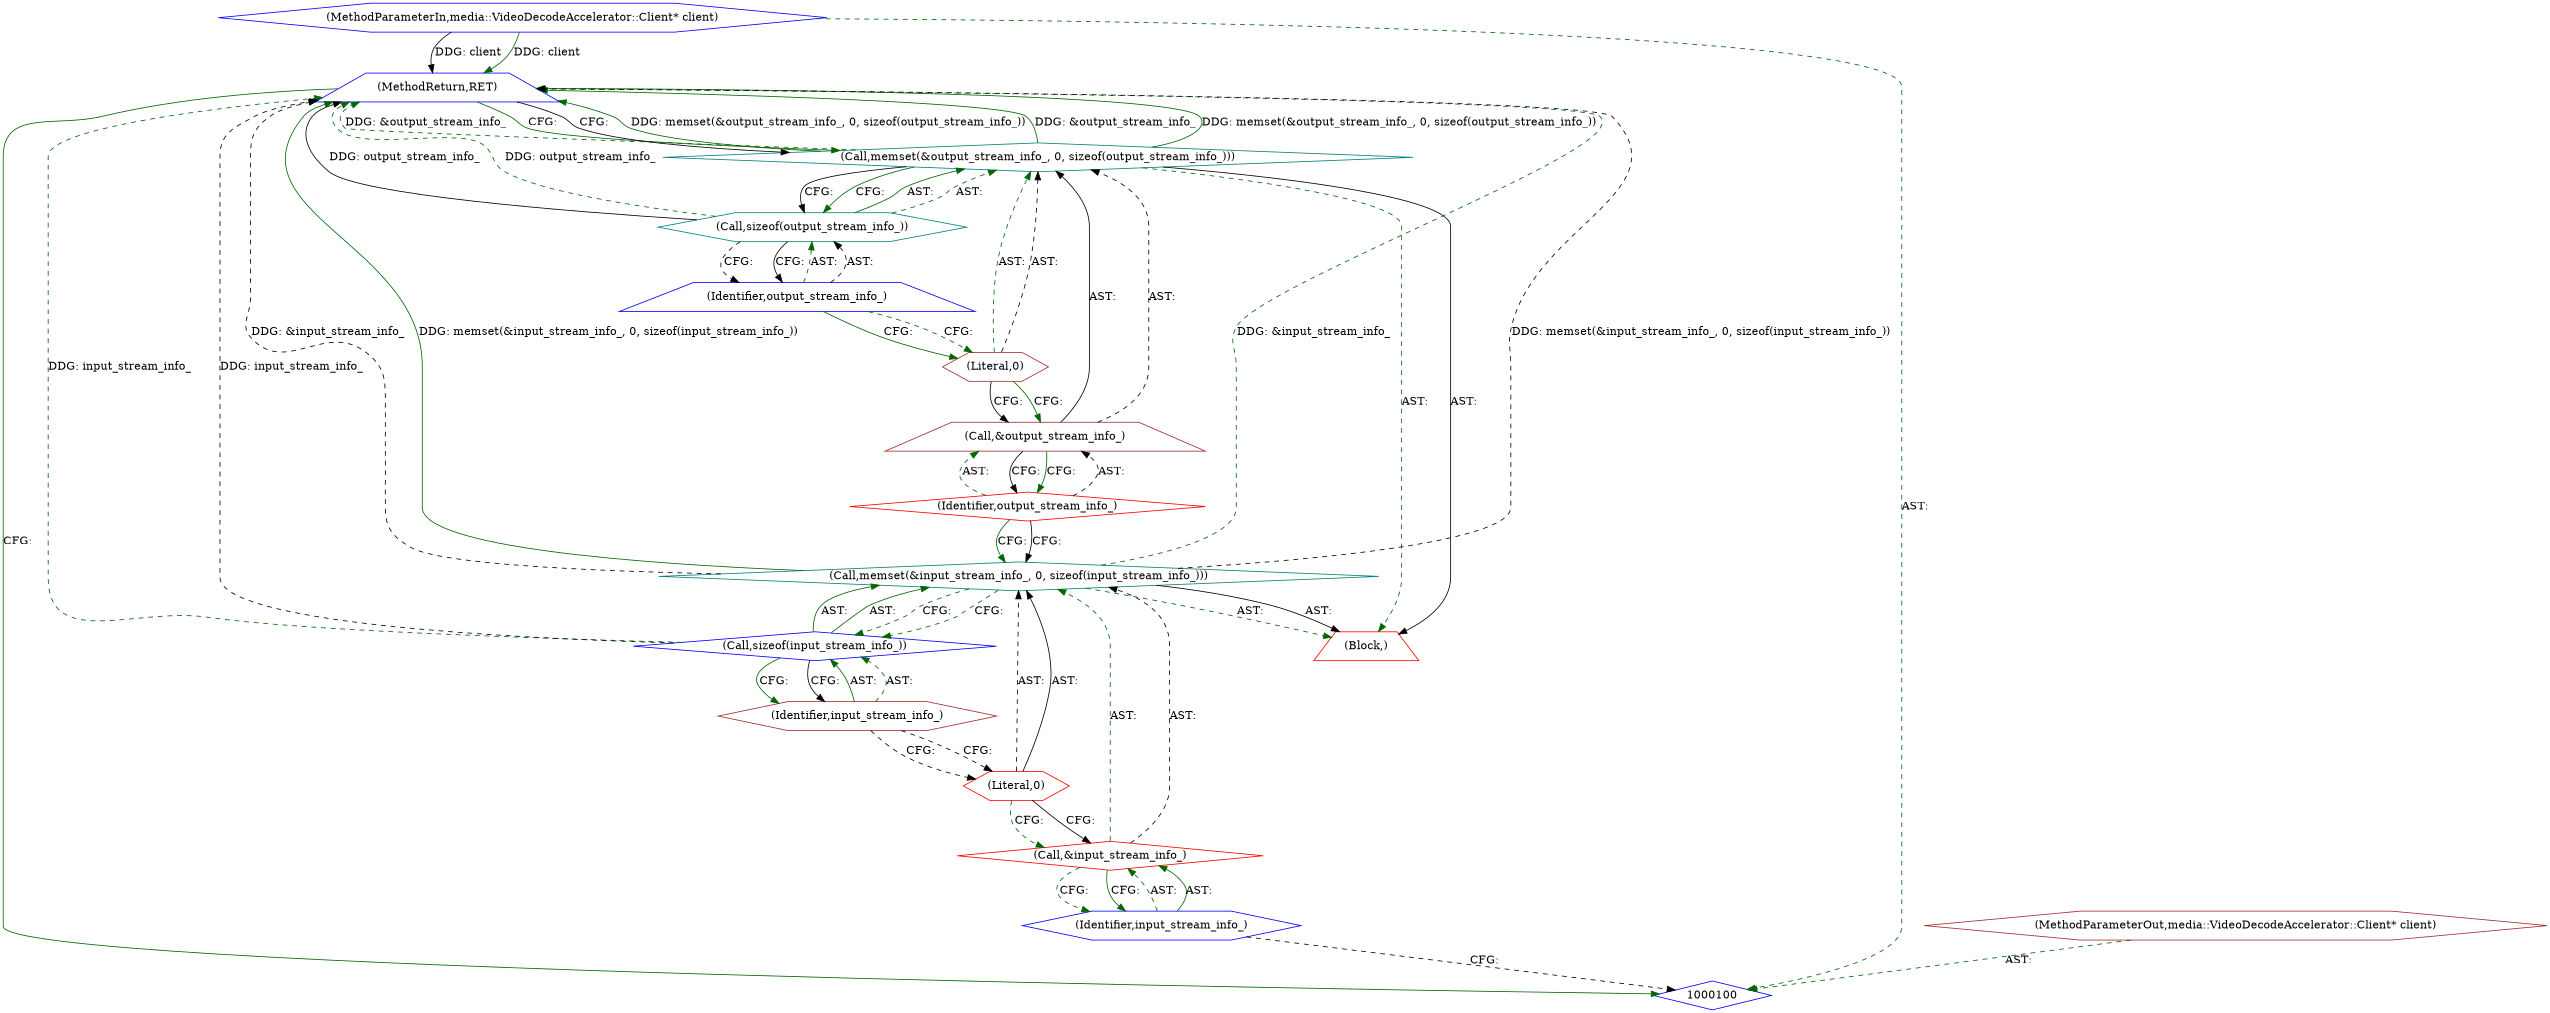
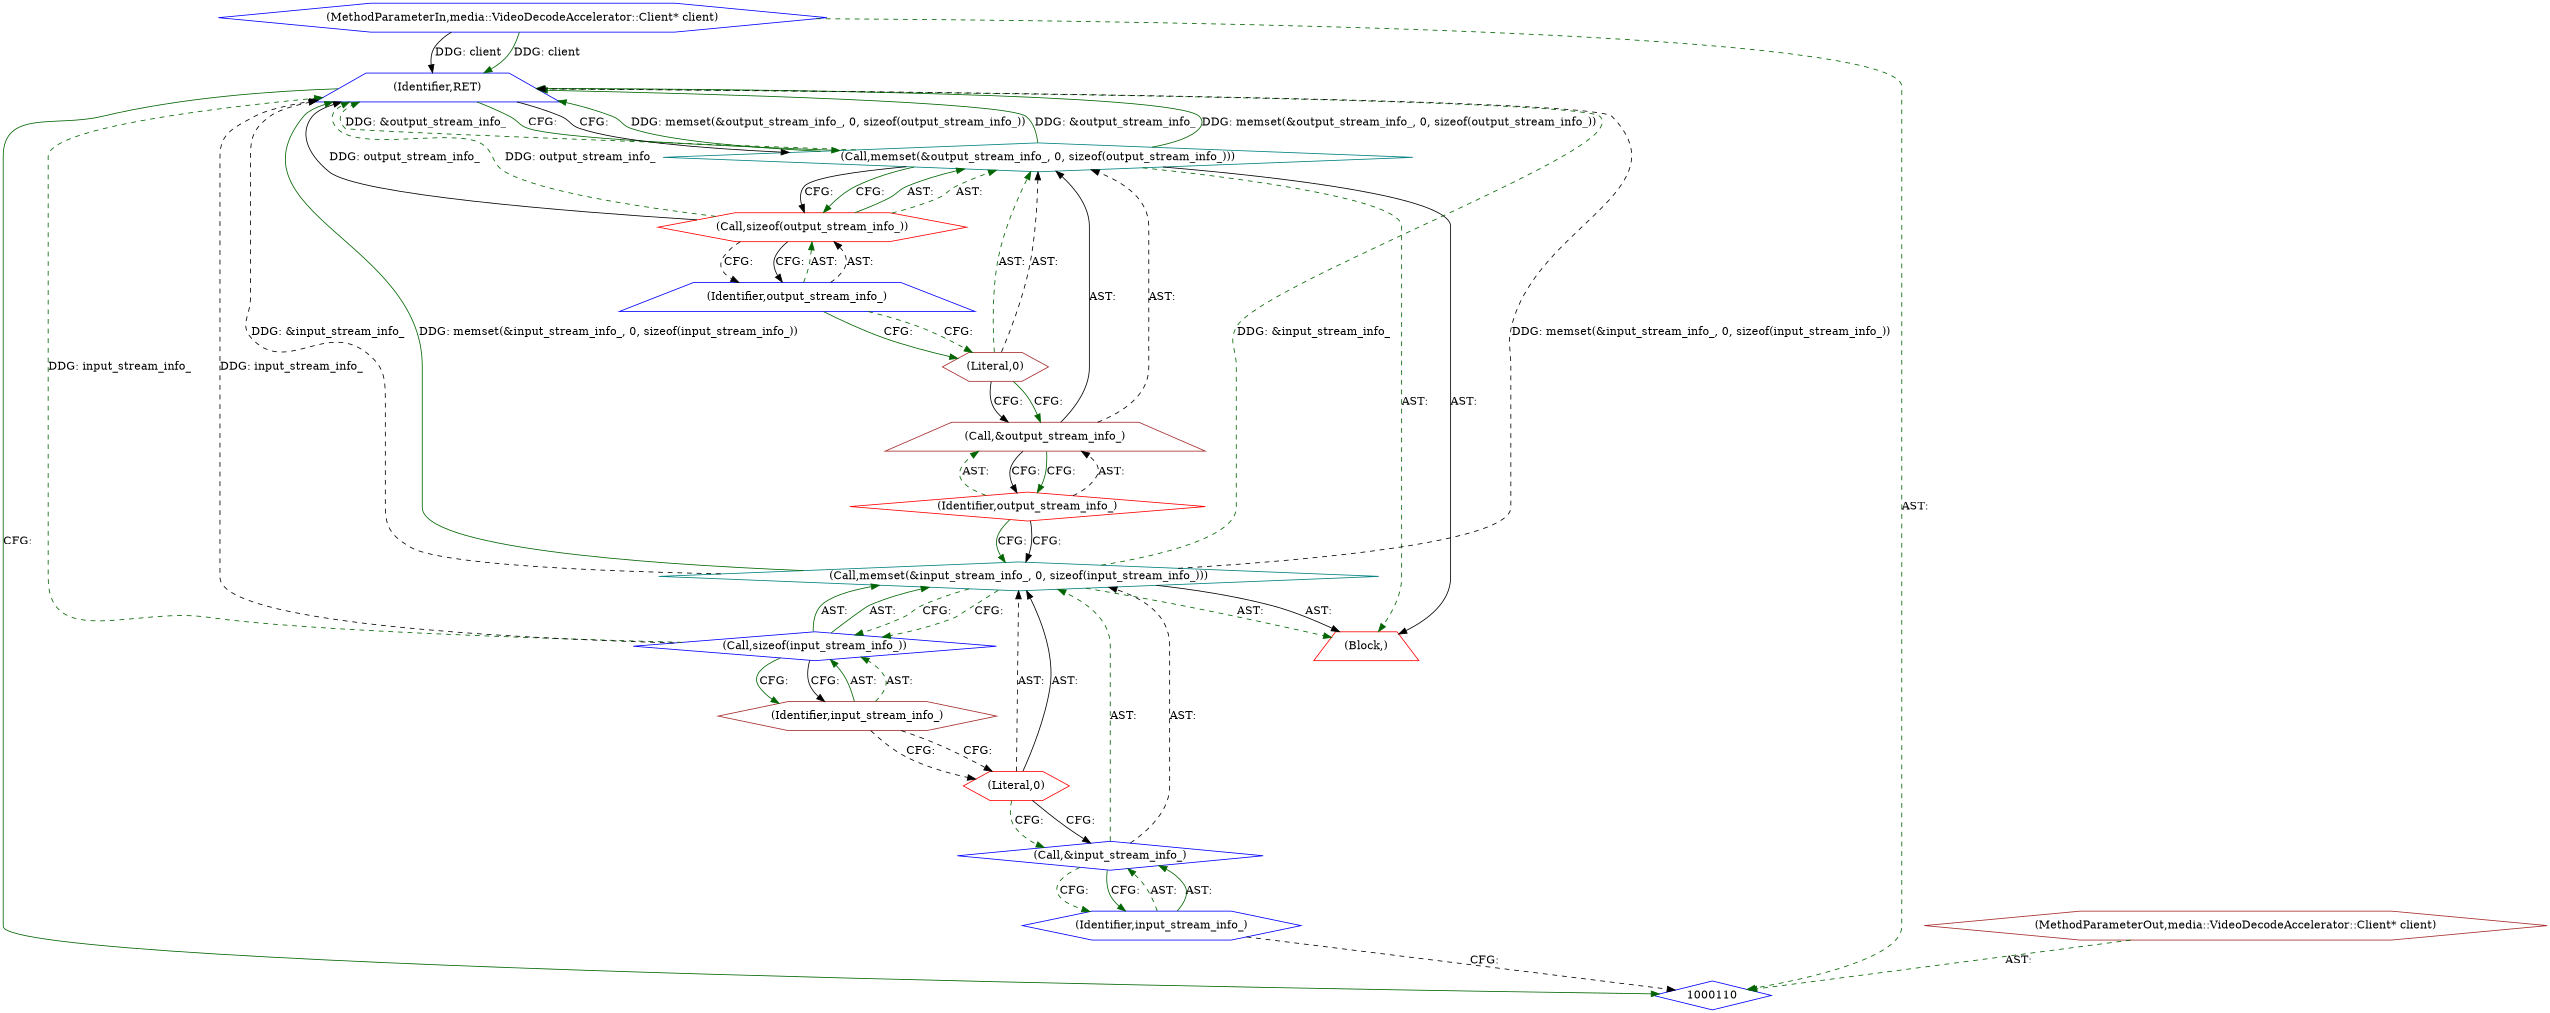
node "(MethodReturn,RET)": label "(MethodReturn,RET)" -> "(Identifier,RET)"
node "(Call,sizeof(output_stream_info_))": color teal -> red
node "(Call,&input_stream_info_)": color red -> blue
node "1000100": label "1000100" -> "1000110"
